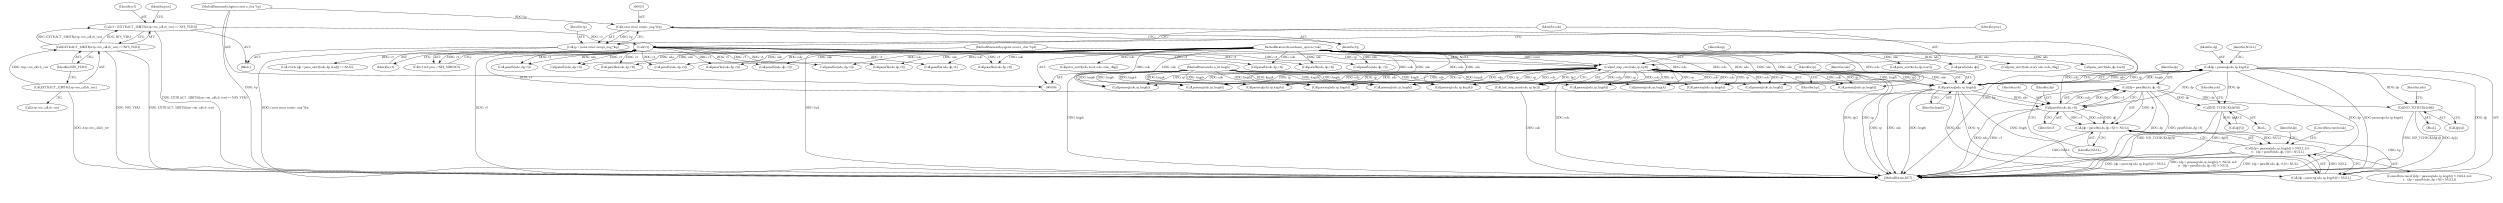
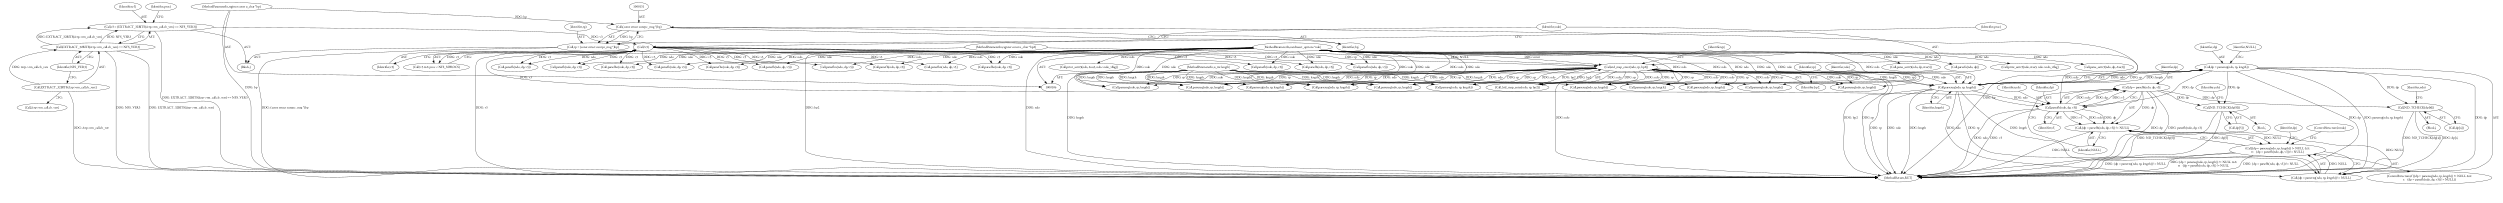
node "(Call,v3 && (dp = parse_sattr3(ndo, dp, &sa3)) == NULL)": removed
edge "(Call,!xid_map_enter(ndo, rp, bp2))" -> "(Call,xid_map_enter(ndo, rp, bp2))": label "CFG: " -> "DDG: bp2"
edge "(Call,ND_TCHECK(dp[5]))" -> "(Call,dp[5])": label "DDG: bp2" -> "CFG: "
edge "(Call,(dp = parsereq(ndo, rp, length)) != NULL)" -> "(Call,(dp = parsefh(ndo, dp, v3)) != NULL)": label "DDG: bp" -> "DDG: NULL"
edge "(Call,!xid_map_enter(ndo, rp, bp2))" -> "(MethodReturn,RET)": now "(MethodParameterIn,netdissect_options *ndo)" -> "(MethodReturn,RET)"
